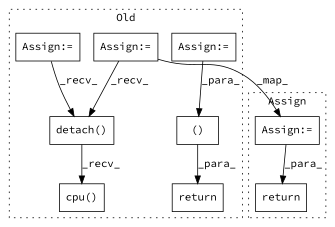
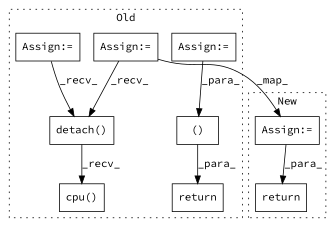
cluster "Assign": label "Assign" -> "New"
